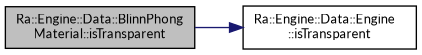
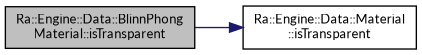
node "Ra::Engine::Data::Engine ::isTransparent": label "Ra::Engine::Data::Engine ::isTransparent" -> "Ra::Engine::Data::Material ::isTransparent"
